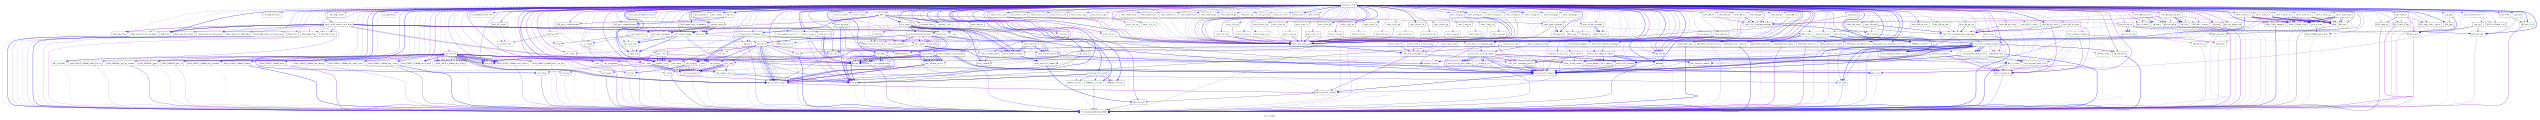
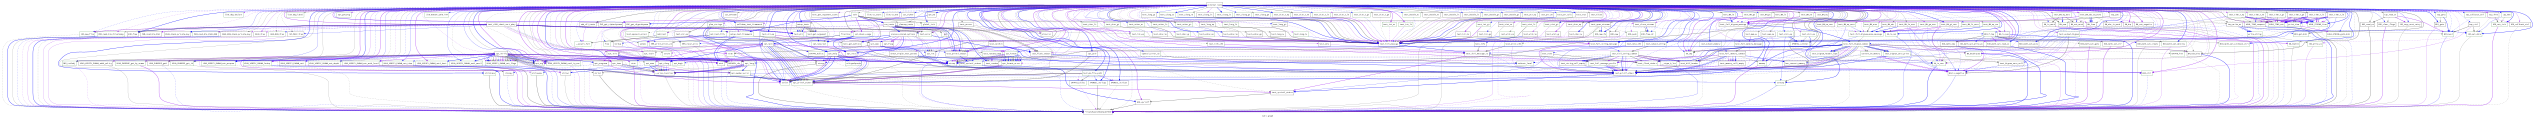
node "test_char_eq": added
edge "memcmp" -> "PrivateKey0x56148ea6f500": color gray40 -> purple
